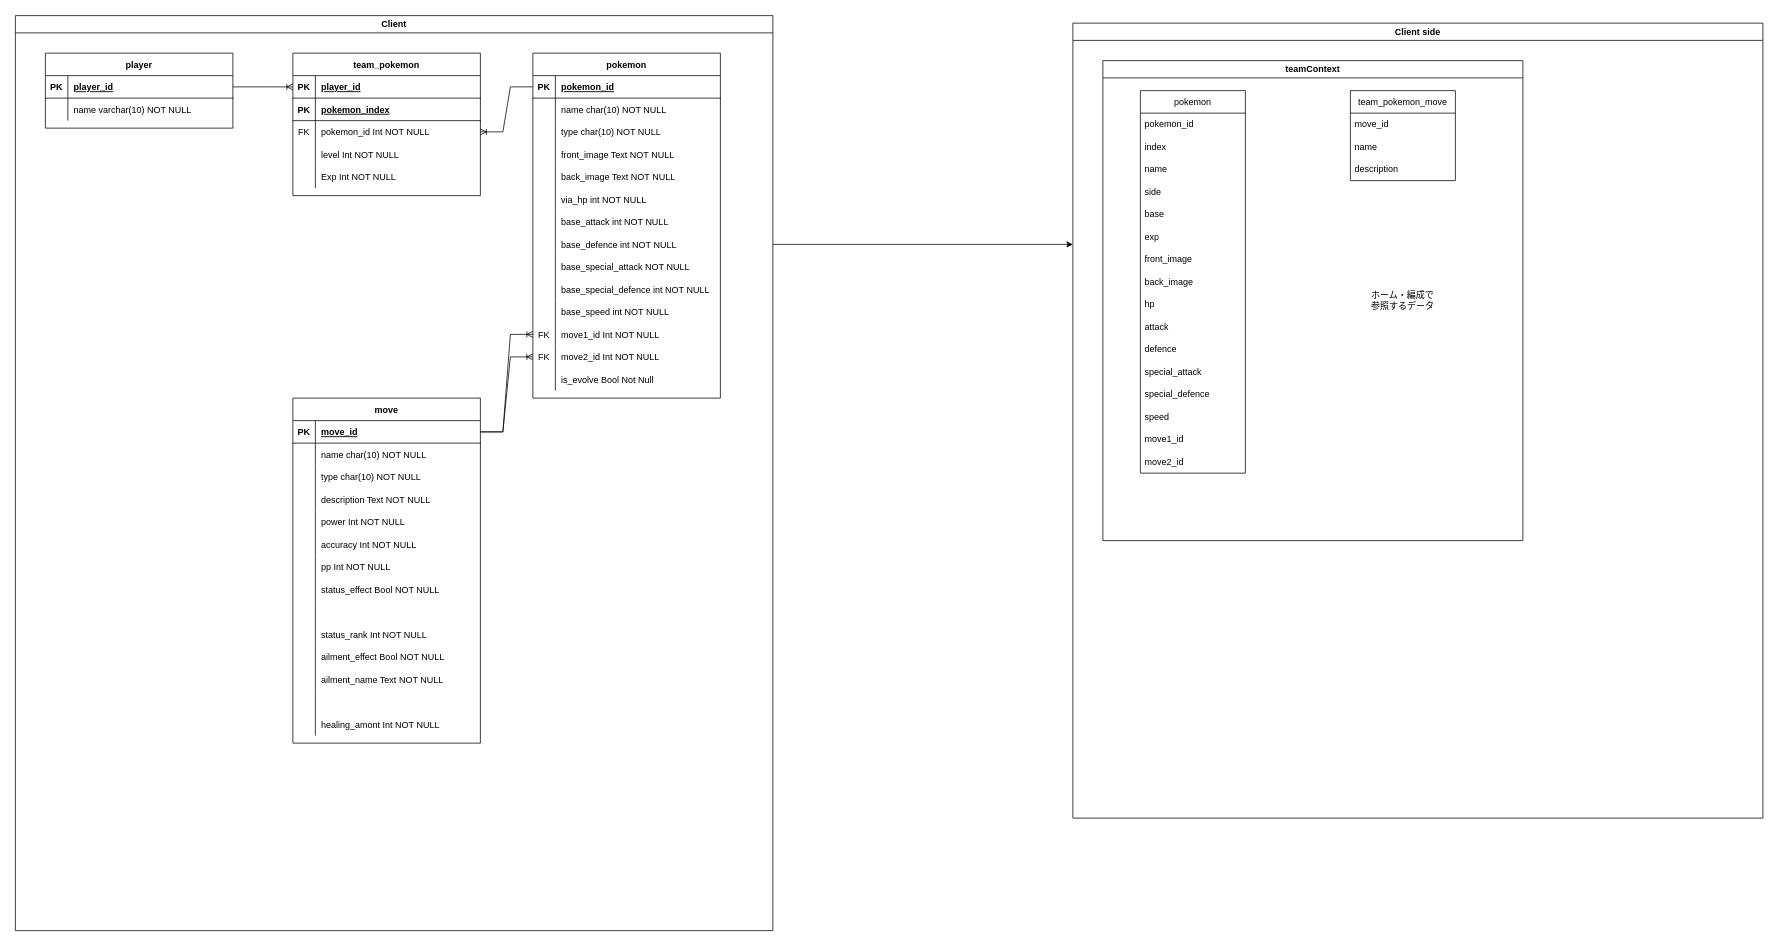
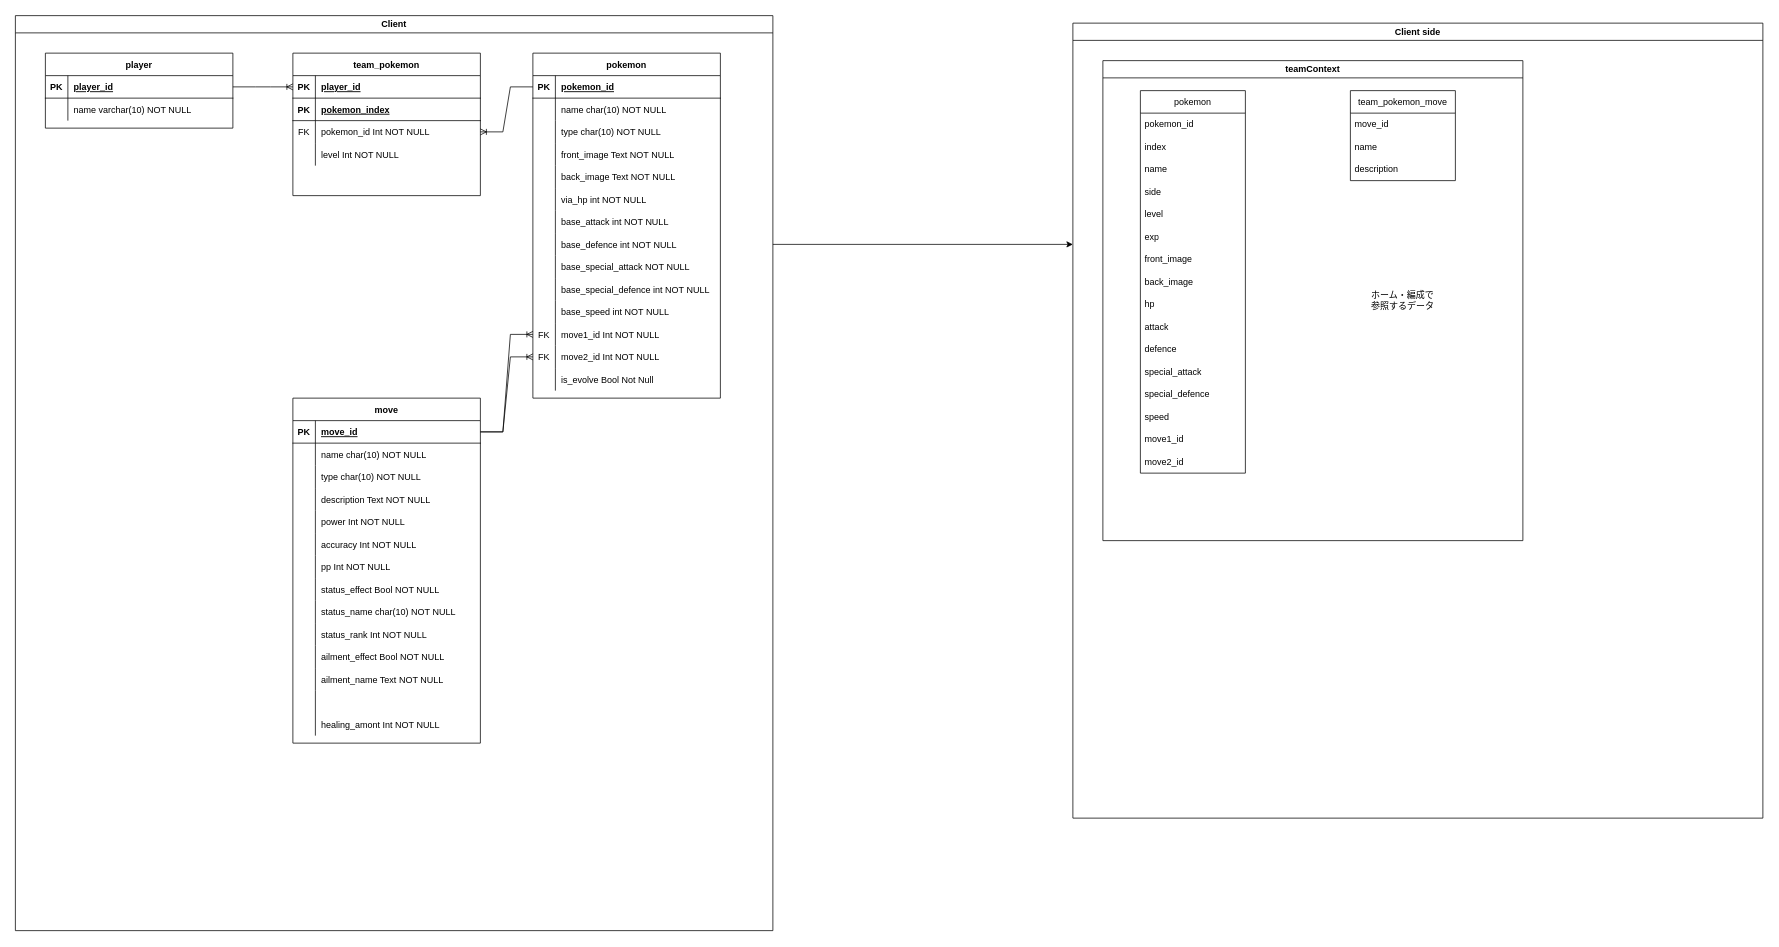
node "Exp Int NOT NULL": removed
node "base": label "base" -> "level"
node "status_name char(10) NOT NULL": added
